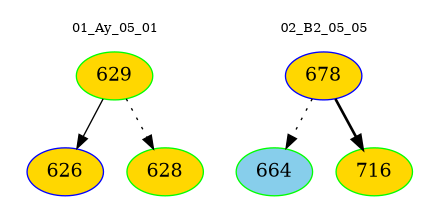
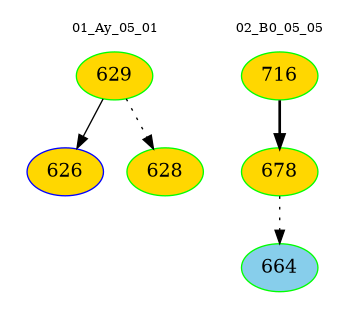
cluster "02_B2_05_05": label "02_B2_05_05" -> "02_B0_05_05"
node "678": color blue -> green
edge "678" -> "716": reversed
